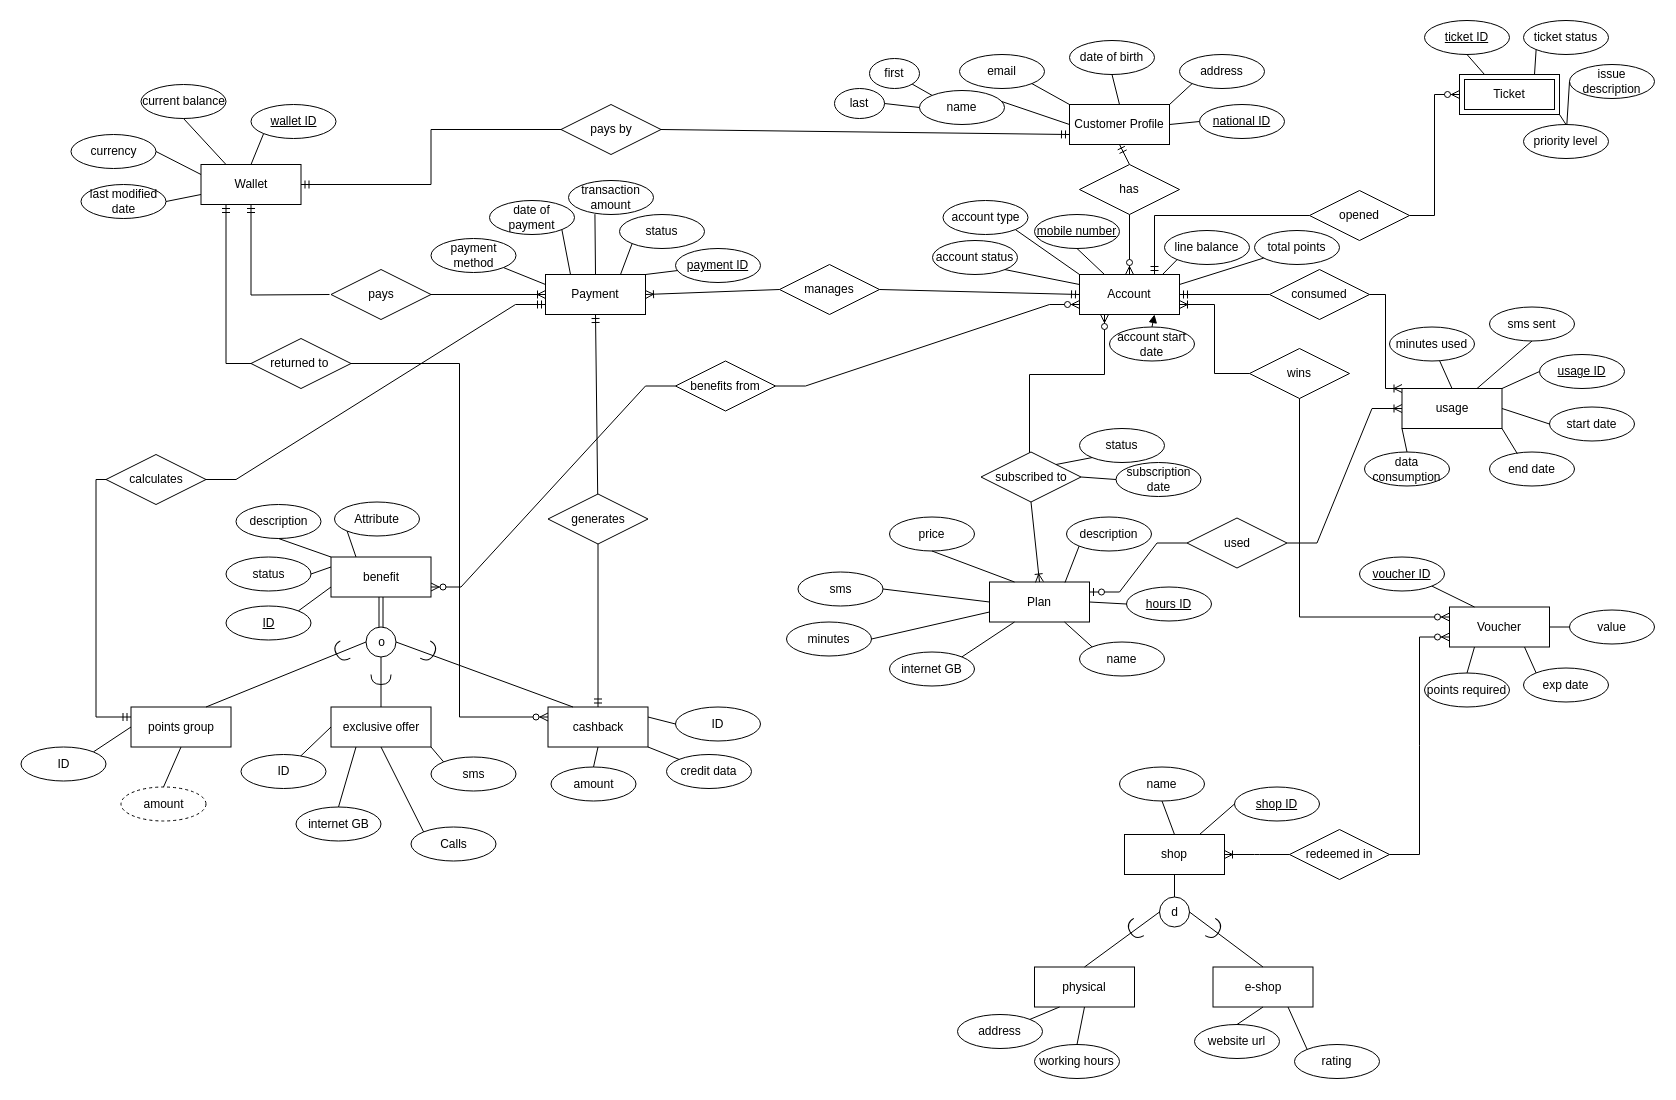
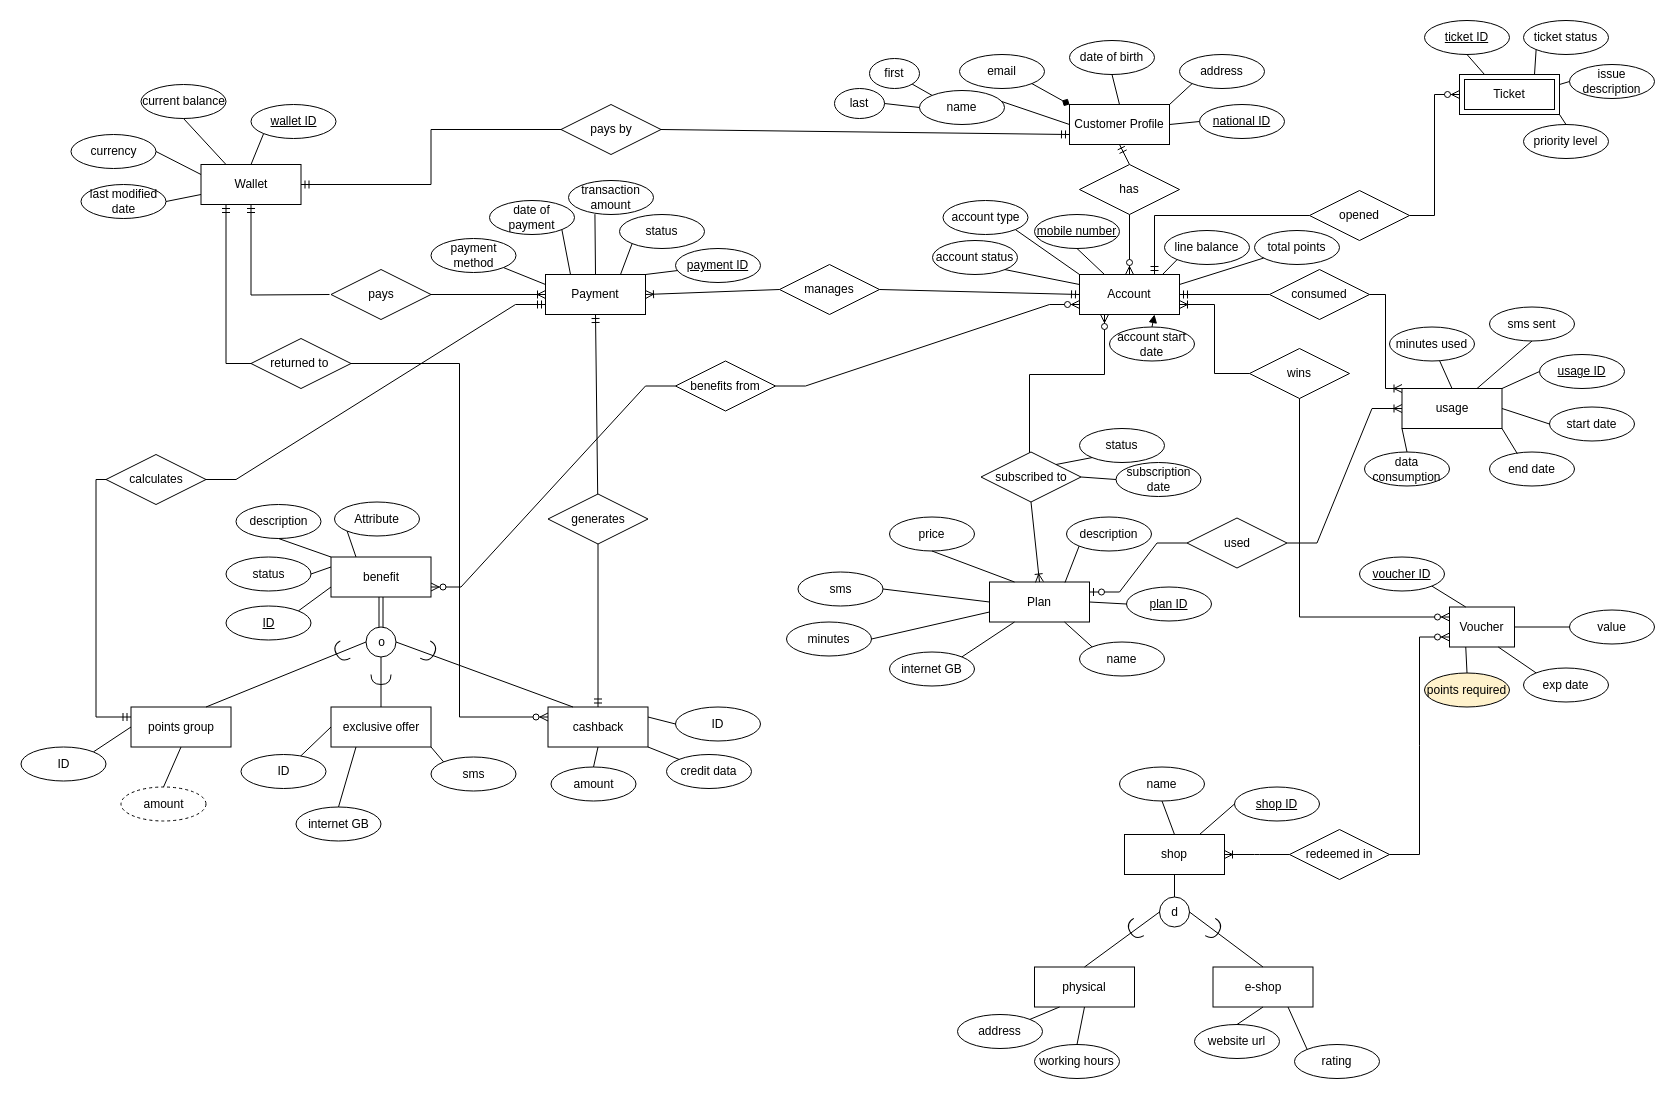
edge "email" -- "Customer Profile": arrowhead none -> diamond
edge "issue description" -- "priority level": now "issue description" -- "Ticket"
node "hours ID": label "hours ID" -> "plan ID"
node "Voucher": size 100x40 -> 65x40
node "points required": fillcolor #ffffff -> #fff2cc
edge "exclusive offer" -- "Calls": removed
node "Calls": removed
